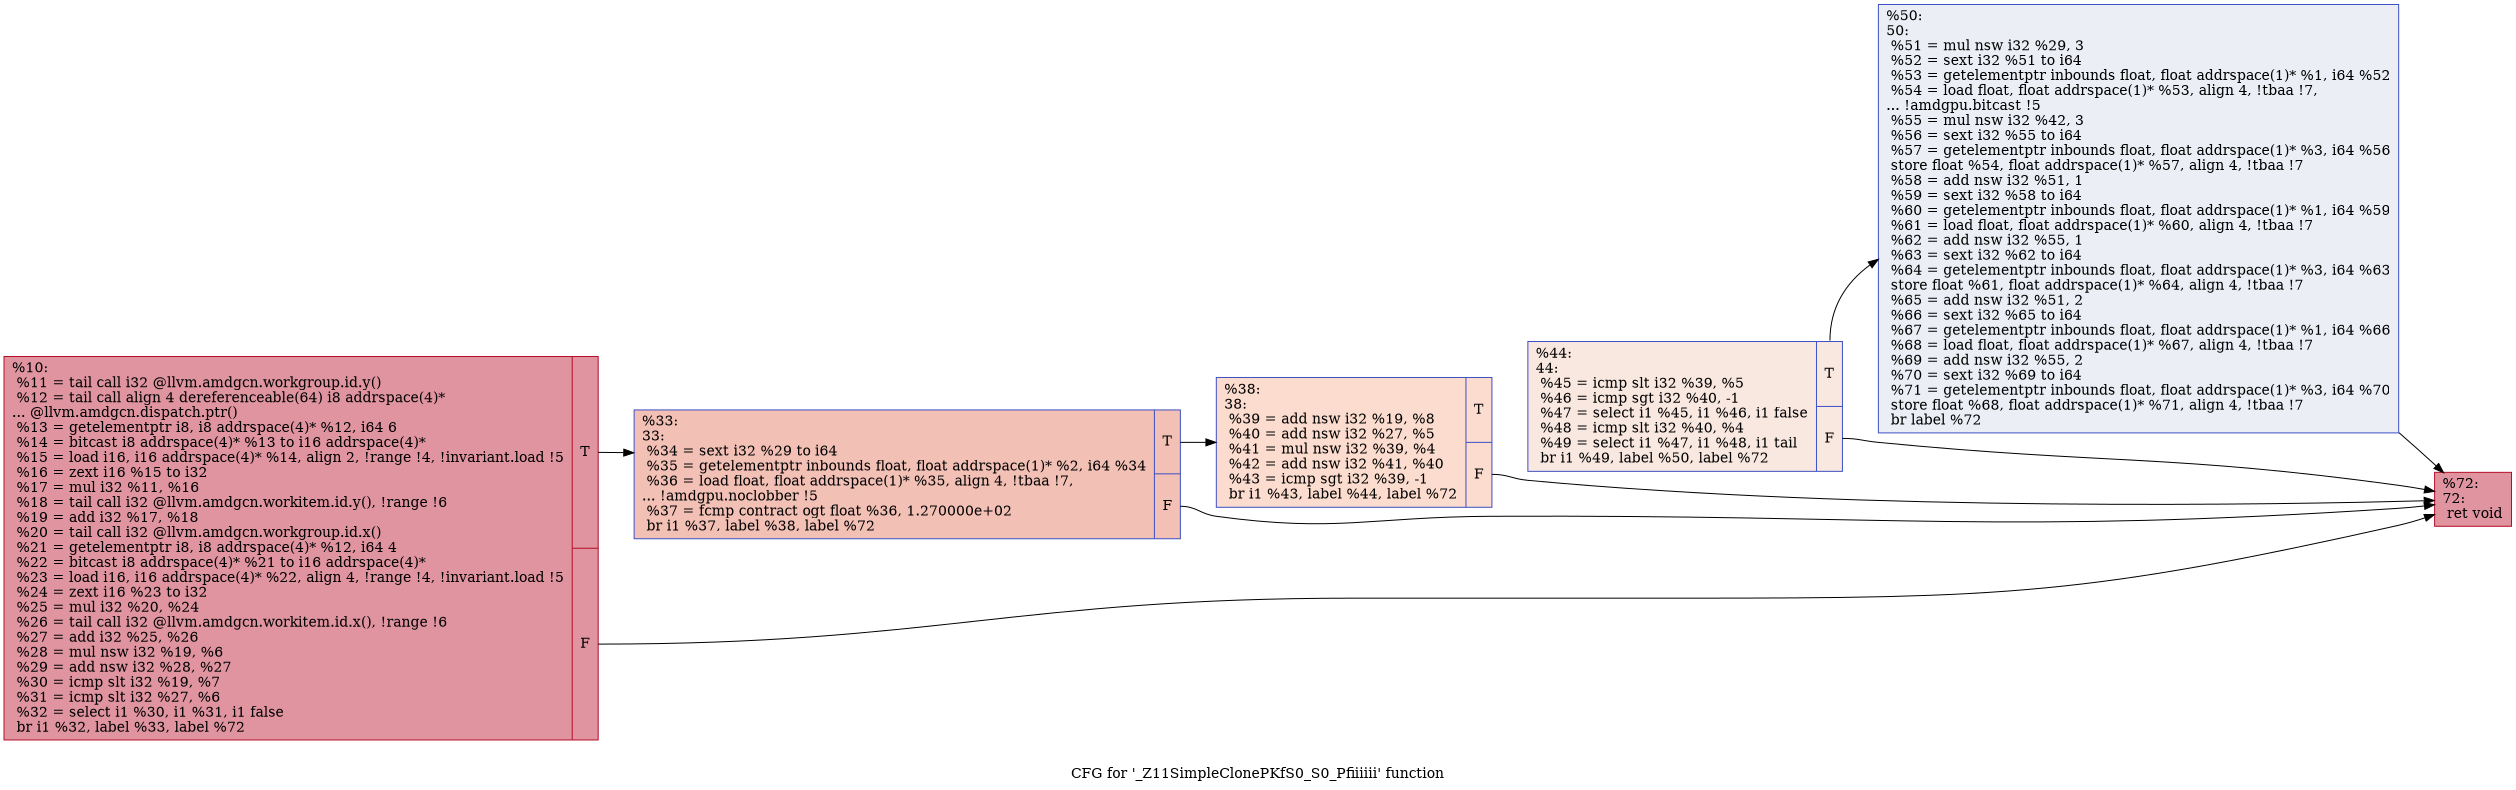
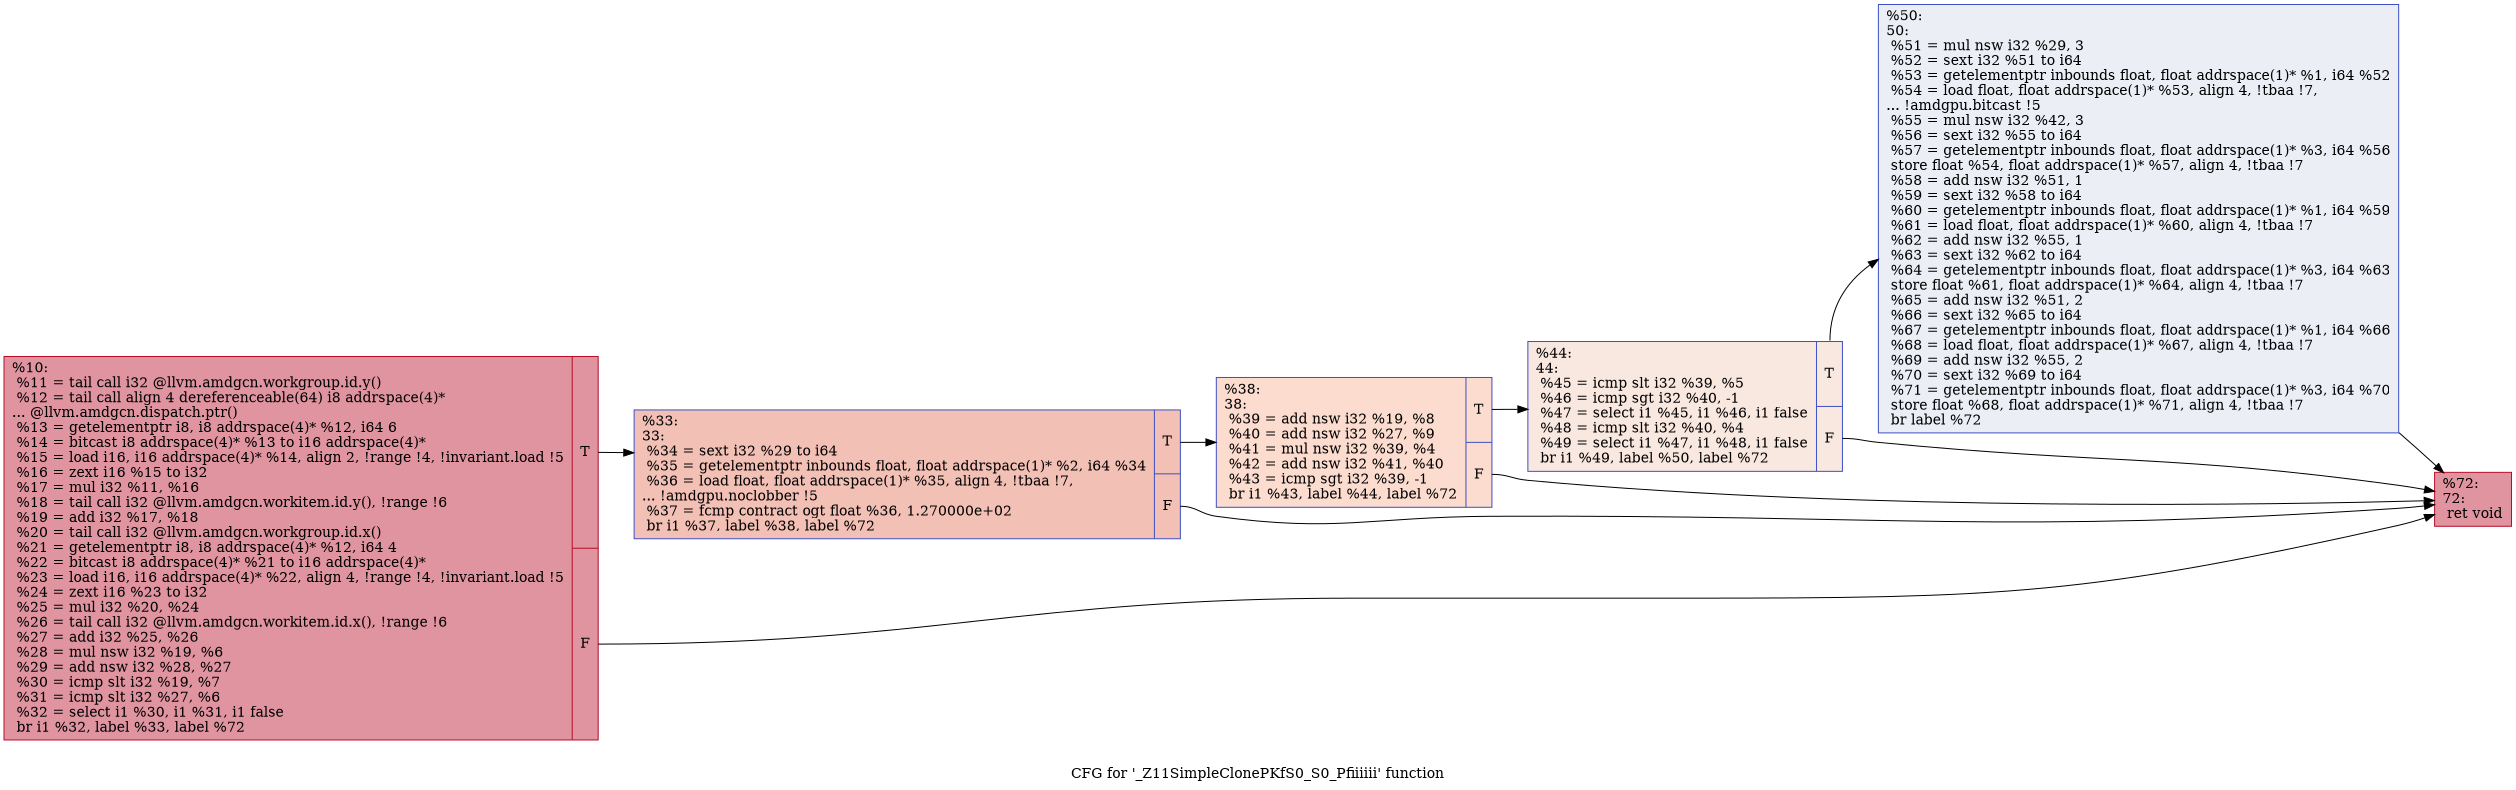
edge "%38:" -> "%44:": added
node "%38:": text "%40 = add nsw i32 %27, %5" -> "%40 = add nsw i32 %27, %9"
node "%44:": text "%49 = select i1 %47, i1 %48, i1 tail" -> "%49 = select i1 %47, i1 %48, i1 false"
